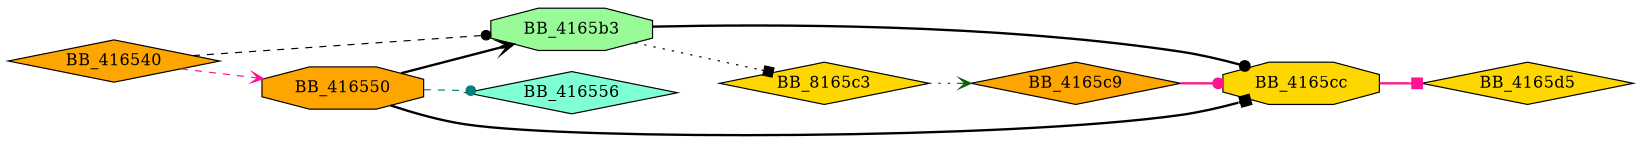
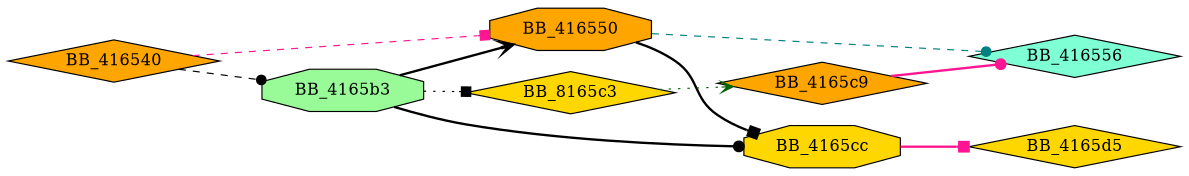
edge "BB_416550" -> "BB_4165b3": reversed
edge "BB_416540" -> "BB_416550": arrowhead vee -> box
edge "BB_4165c9" -> "BB_4165cc": now "BB_4165c9" -> "BB_416556"
